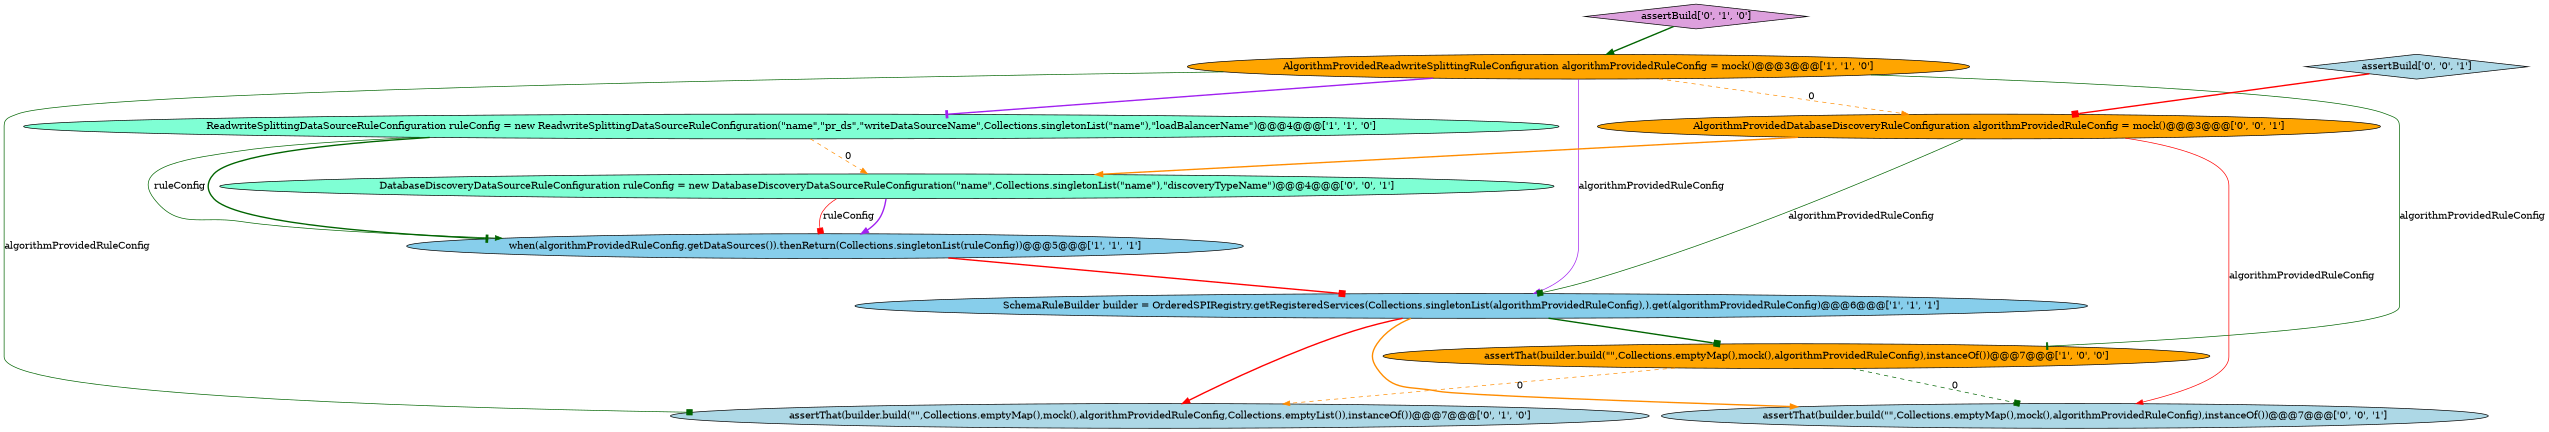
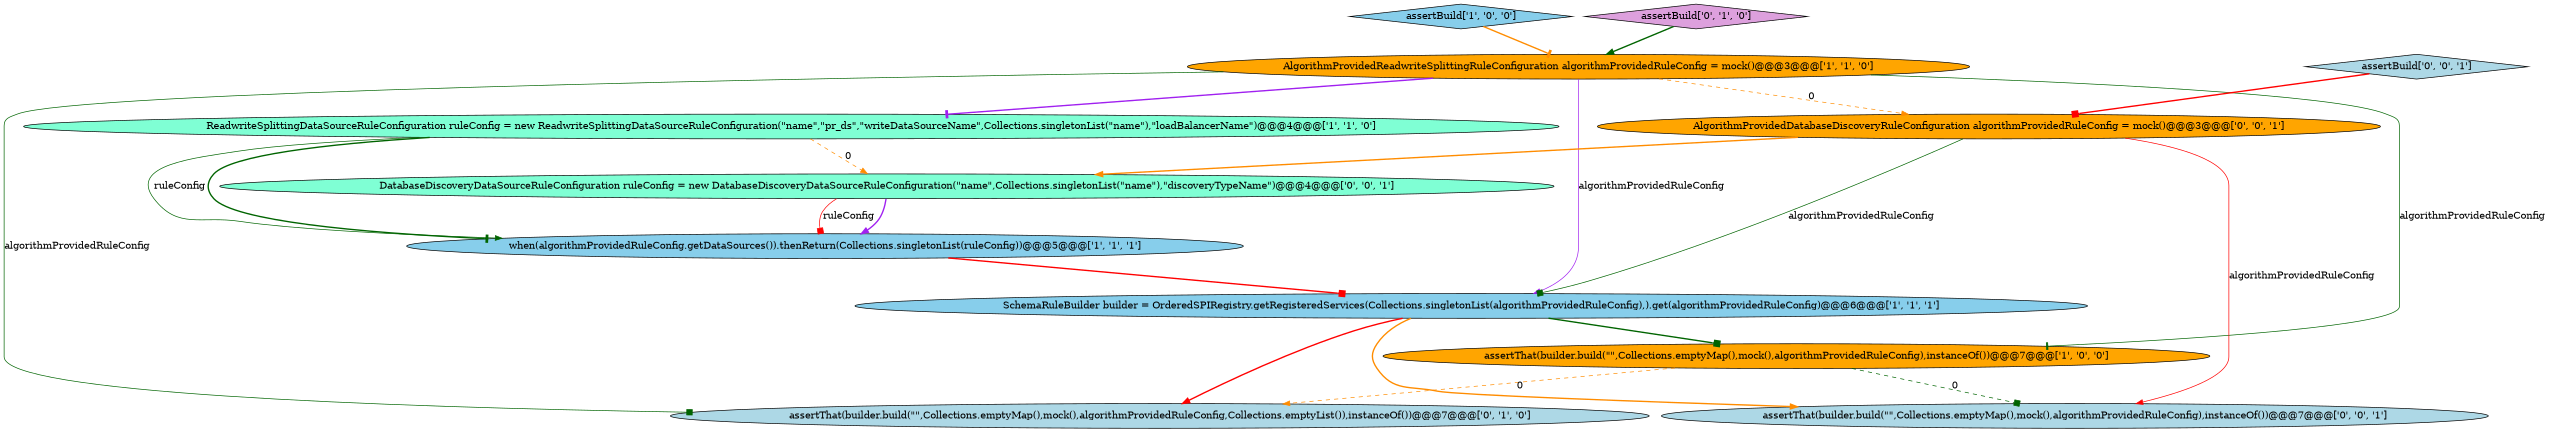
node "assertBuild['1', '0', '0']": added
